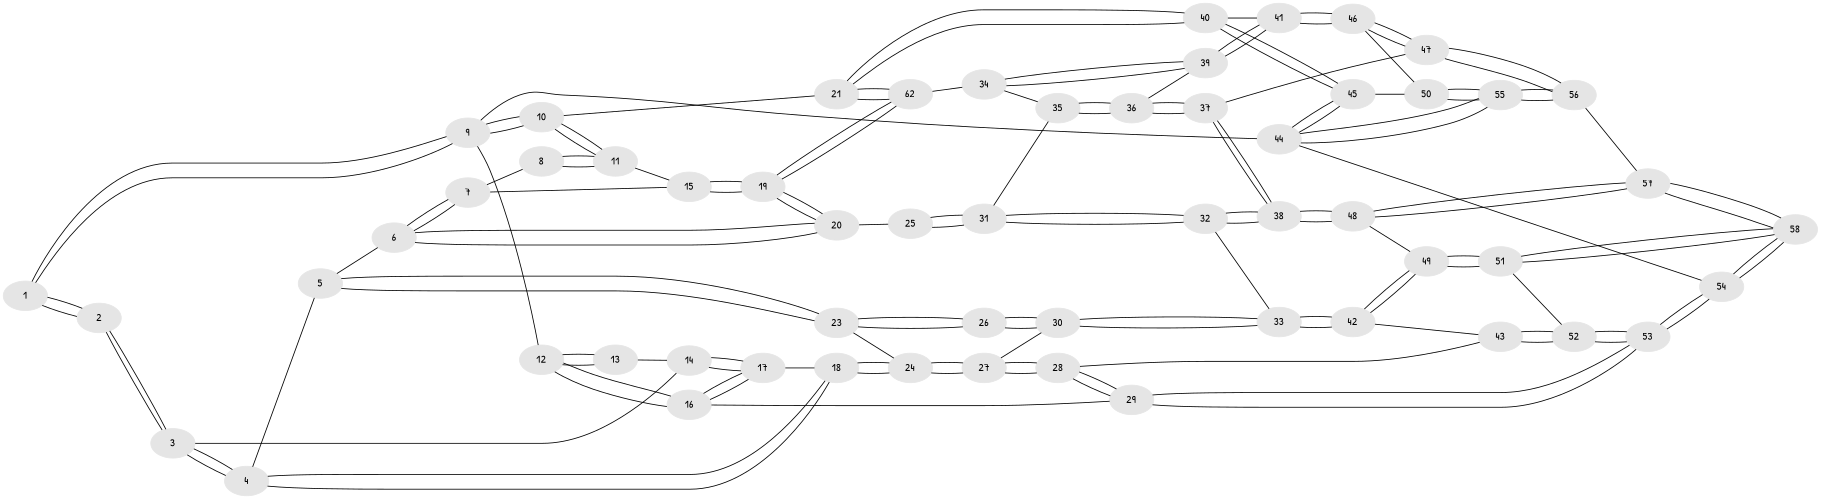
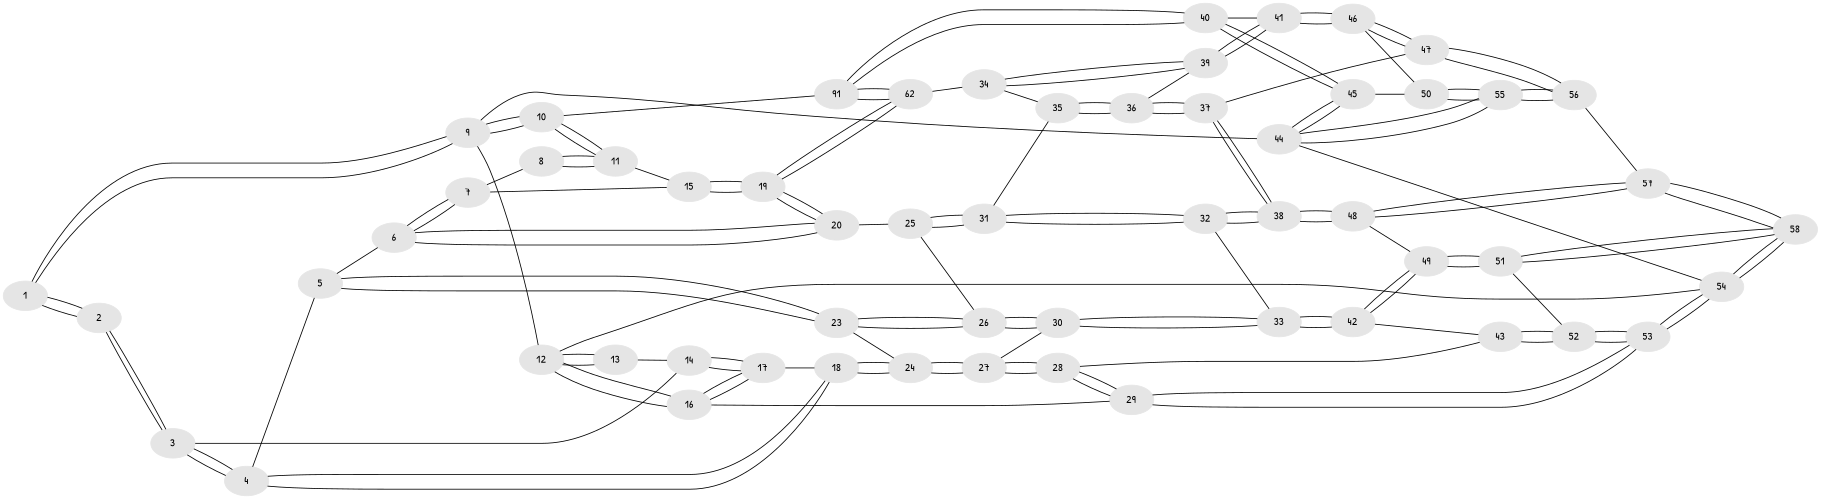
node "21": label "21" -> "91"
edge "25" -- "26": added
edge "54" -- "12": added
